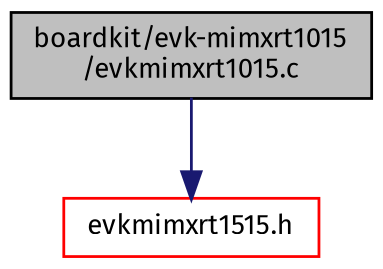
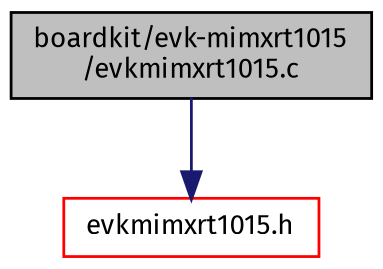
node "evkmimxrt1515.h": label "evkmimxrt1515.h" -> "evkmimxrt1015.h"
